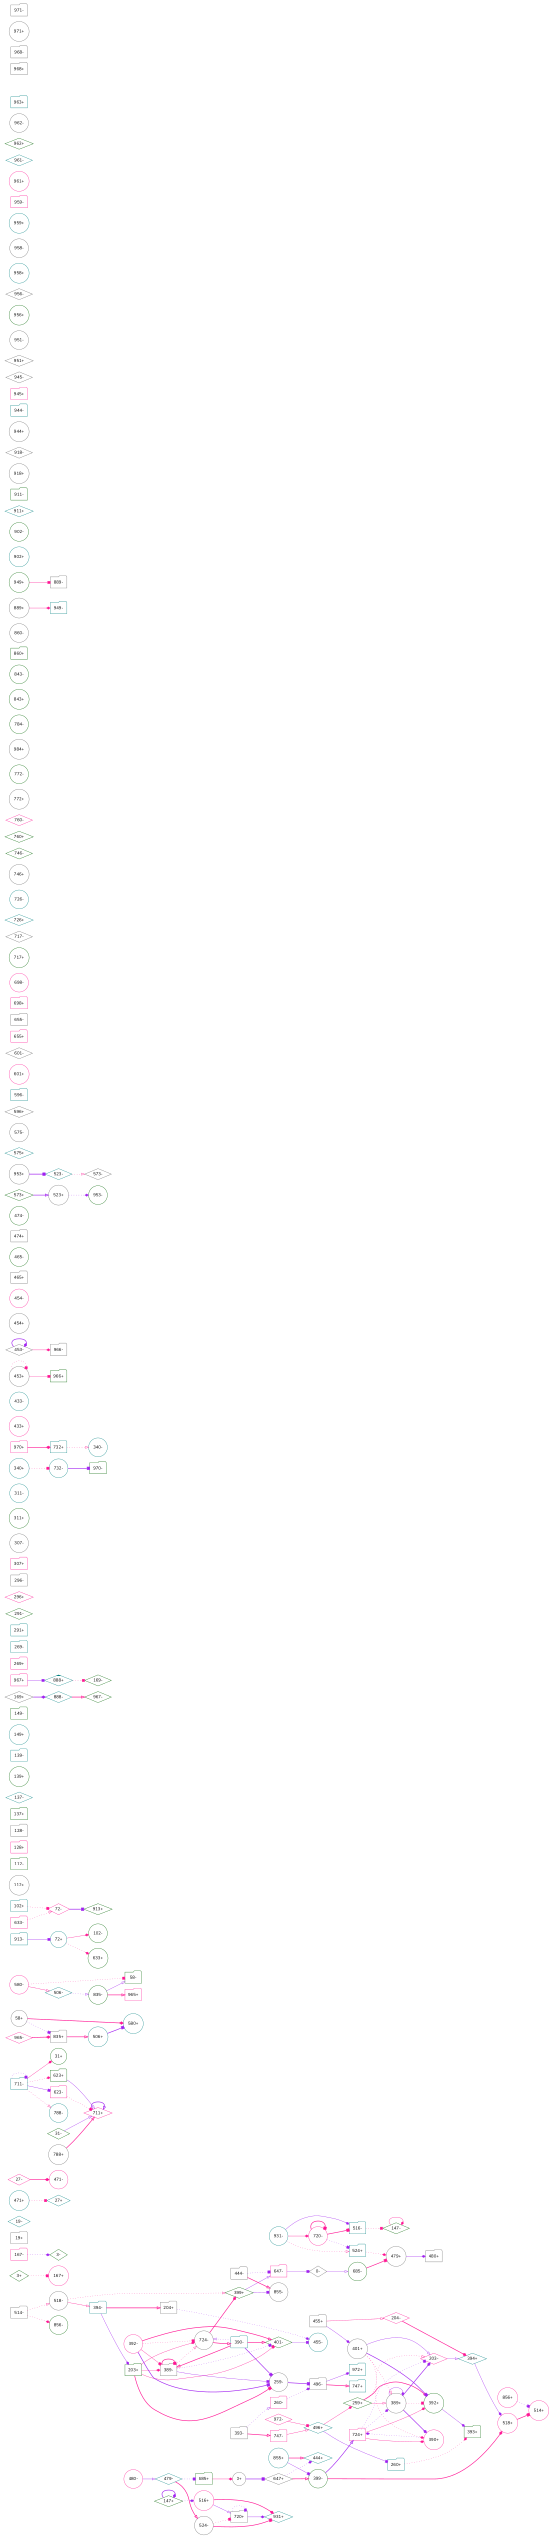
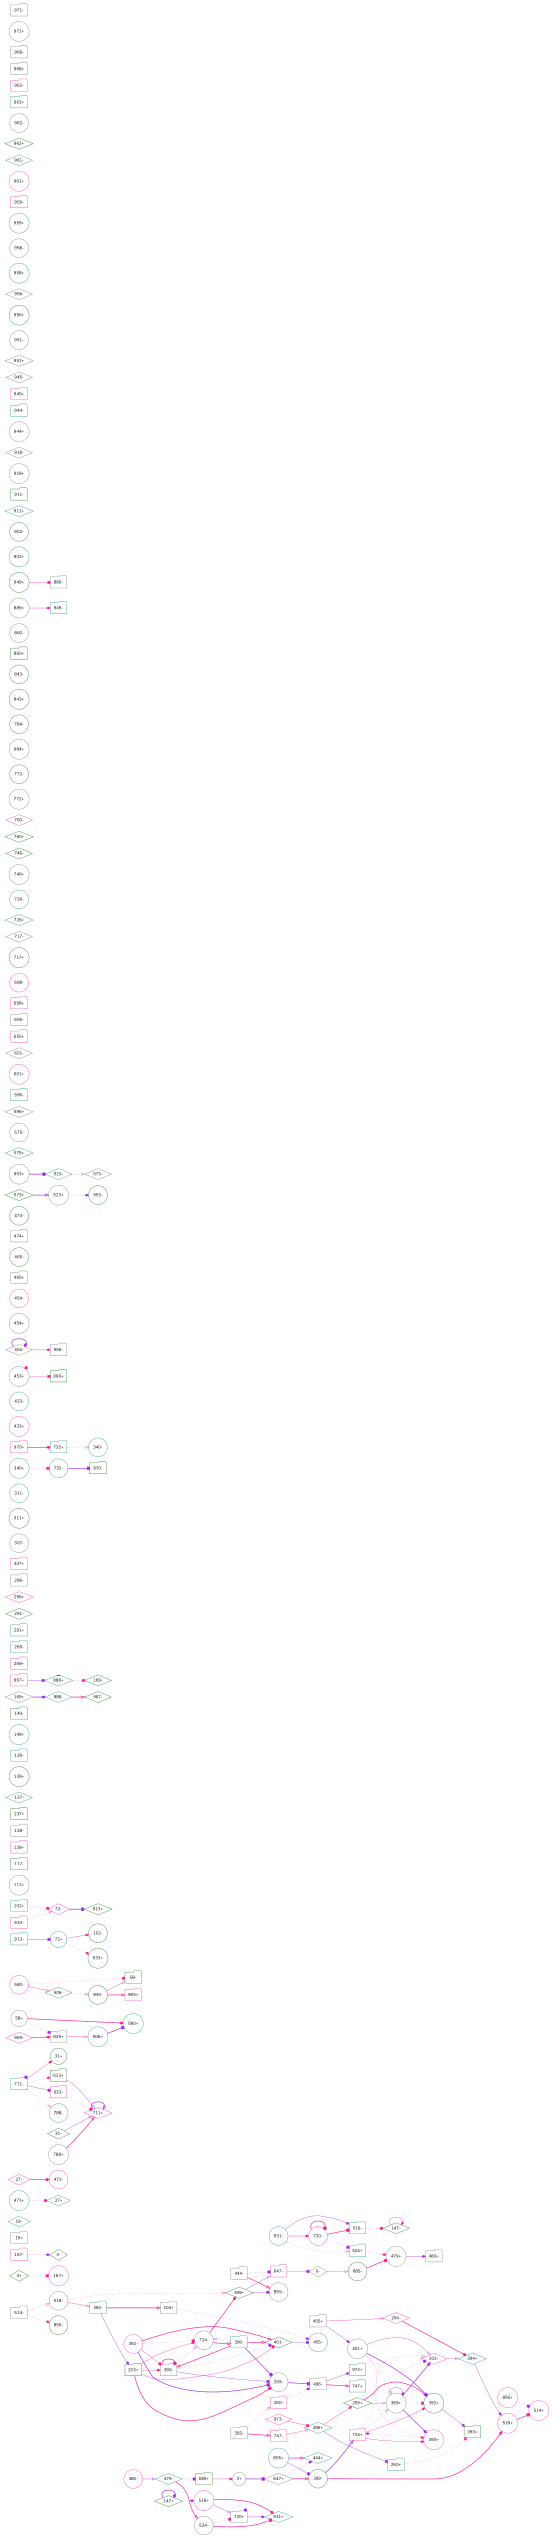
node "963-": added
edge "835+" -> "506+": style bold -> solid
edge "724+" -> "389+": arrowhead diamond -> onormal
